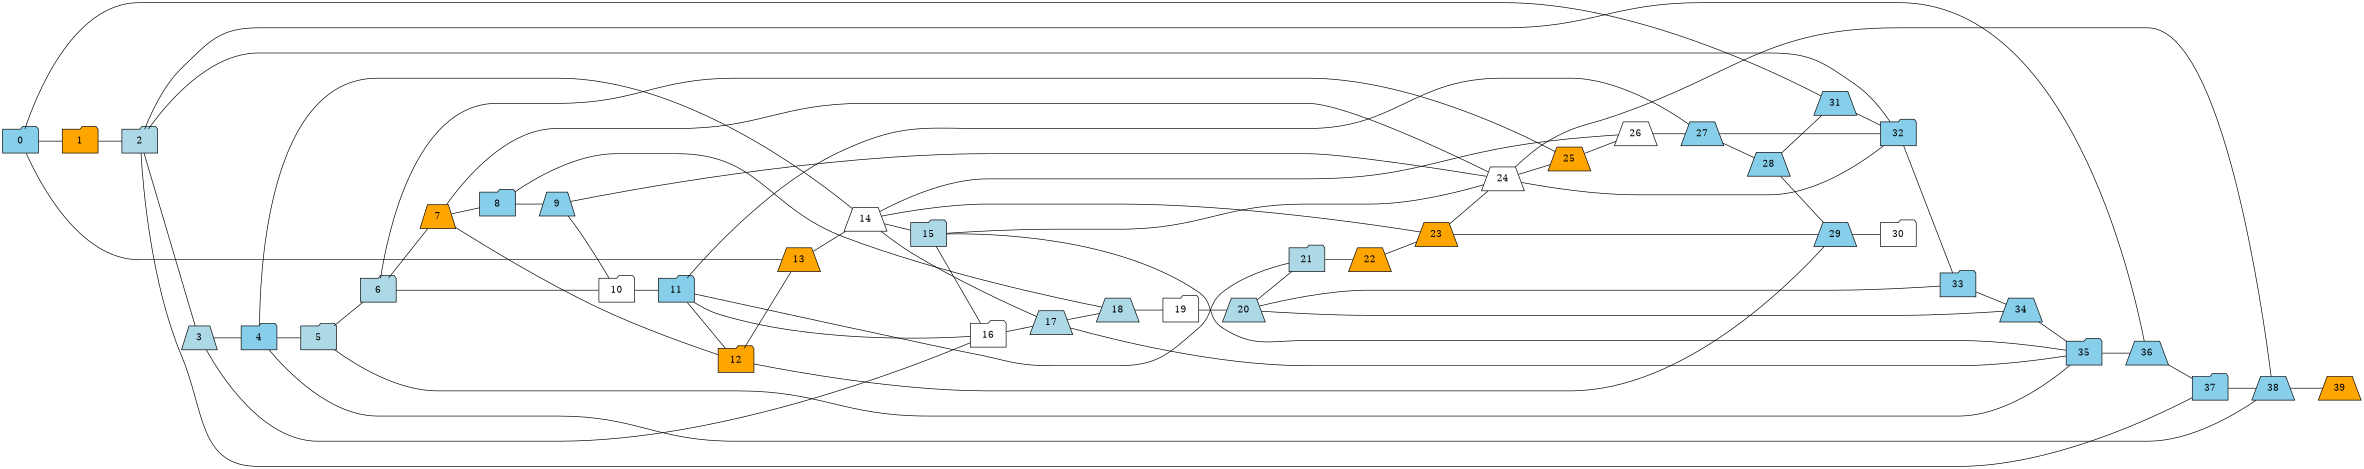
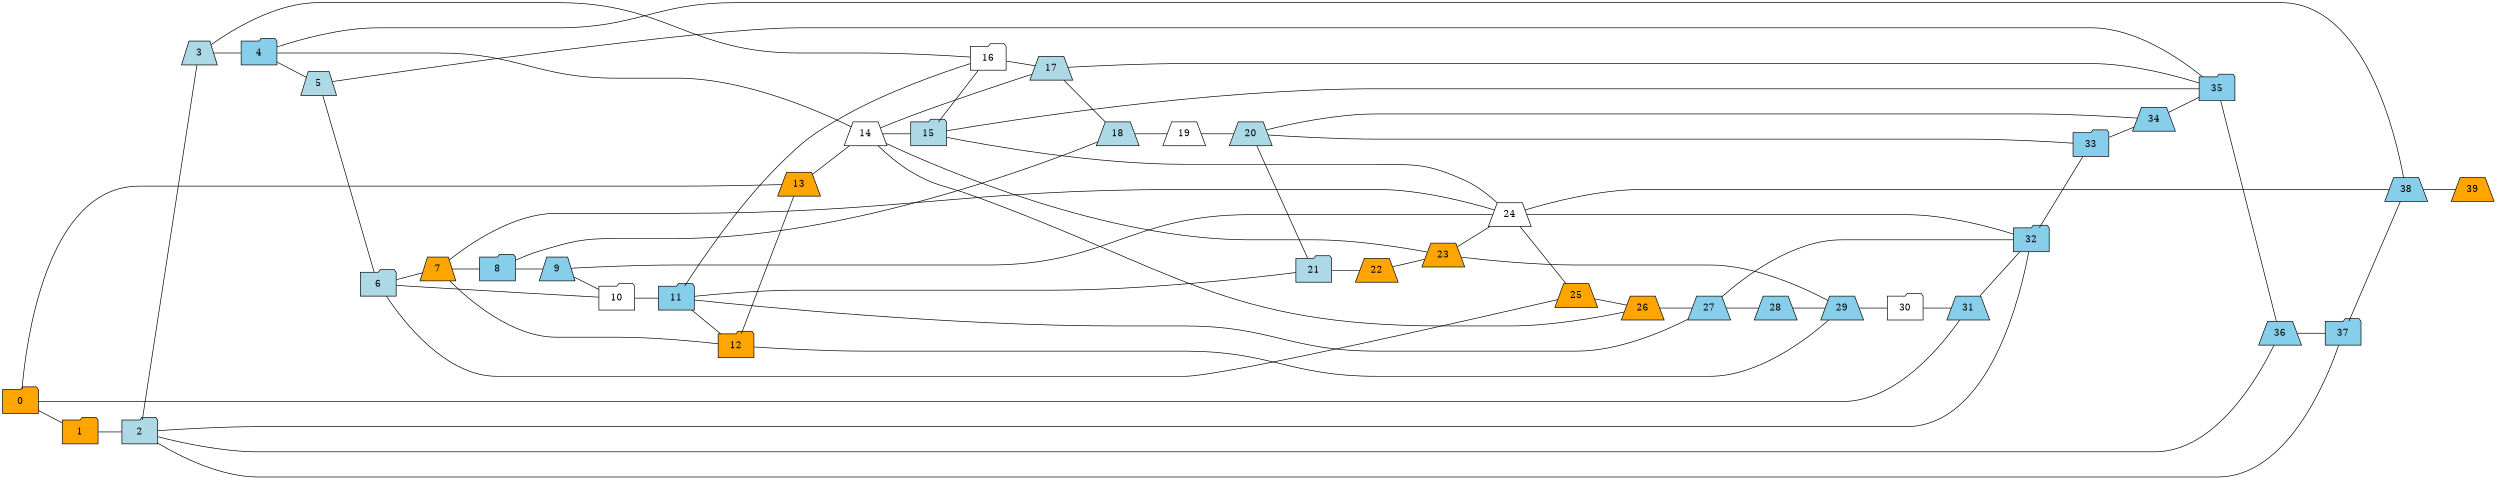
node "26": fillcolor white -> orange
edge "31" -- "28": now "31" -- "30"
node "0": fillcolor skyblue -> orange
node "19": shape folder -> trapezium
node "5": shape folder -> trapezium
